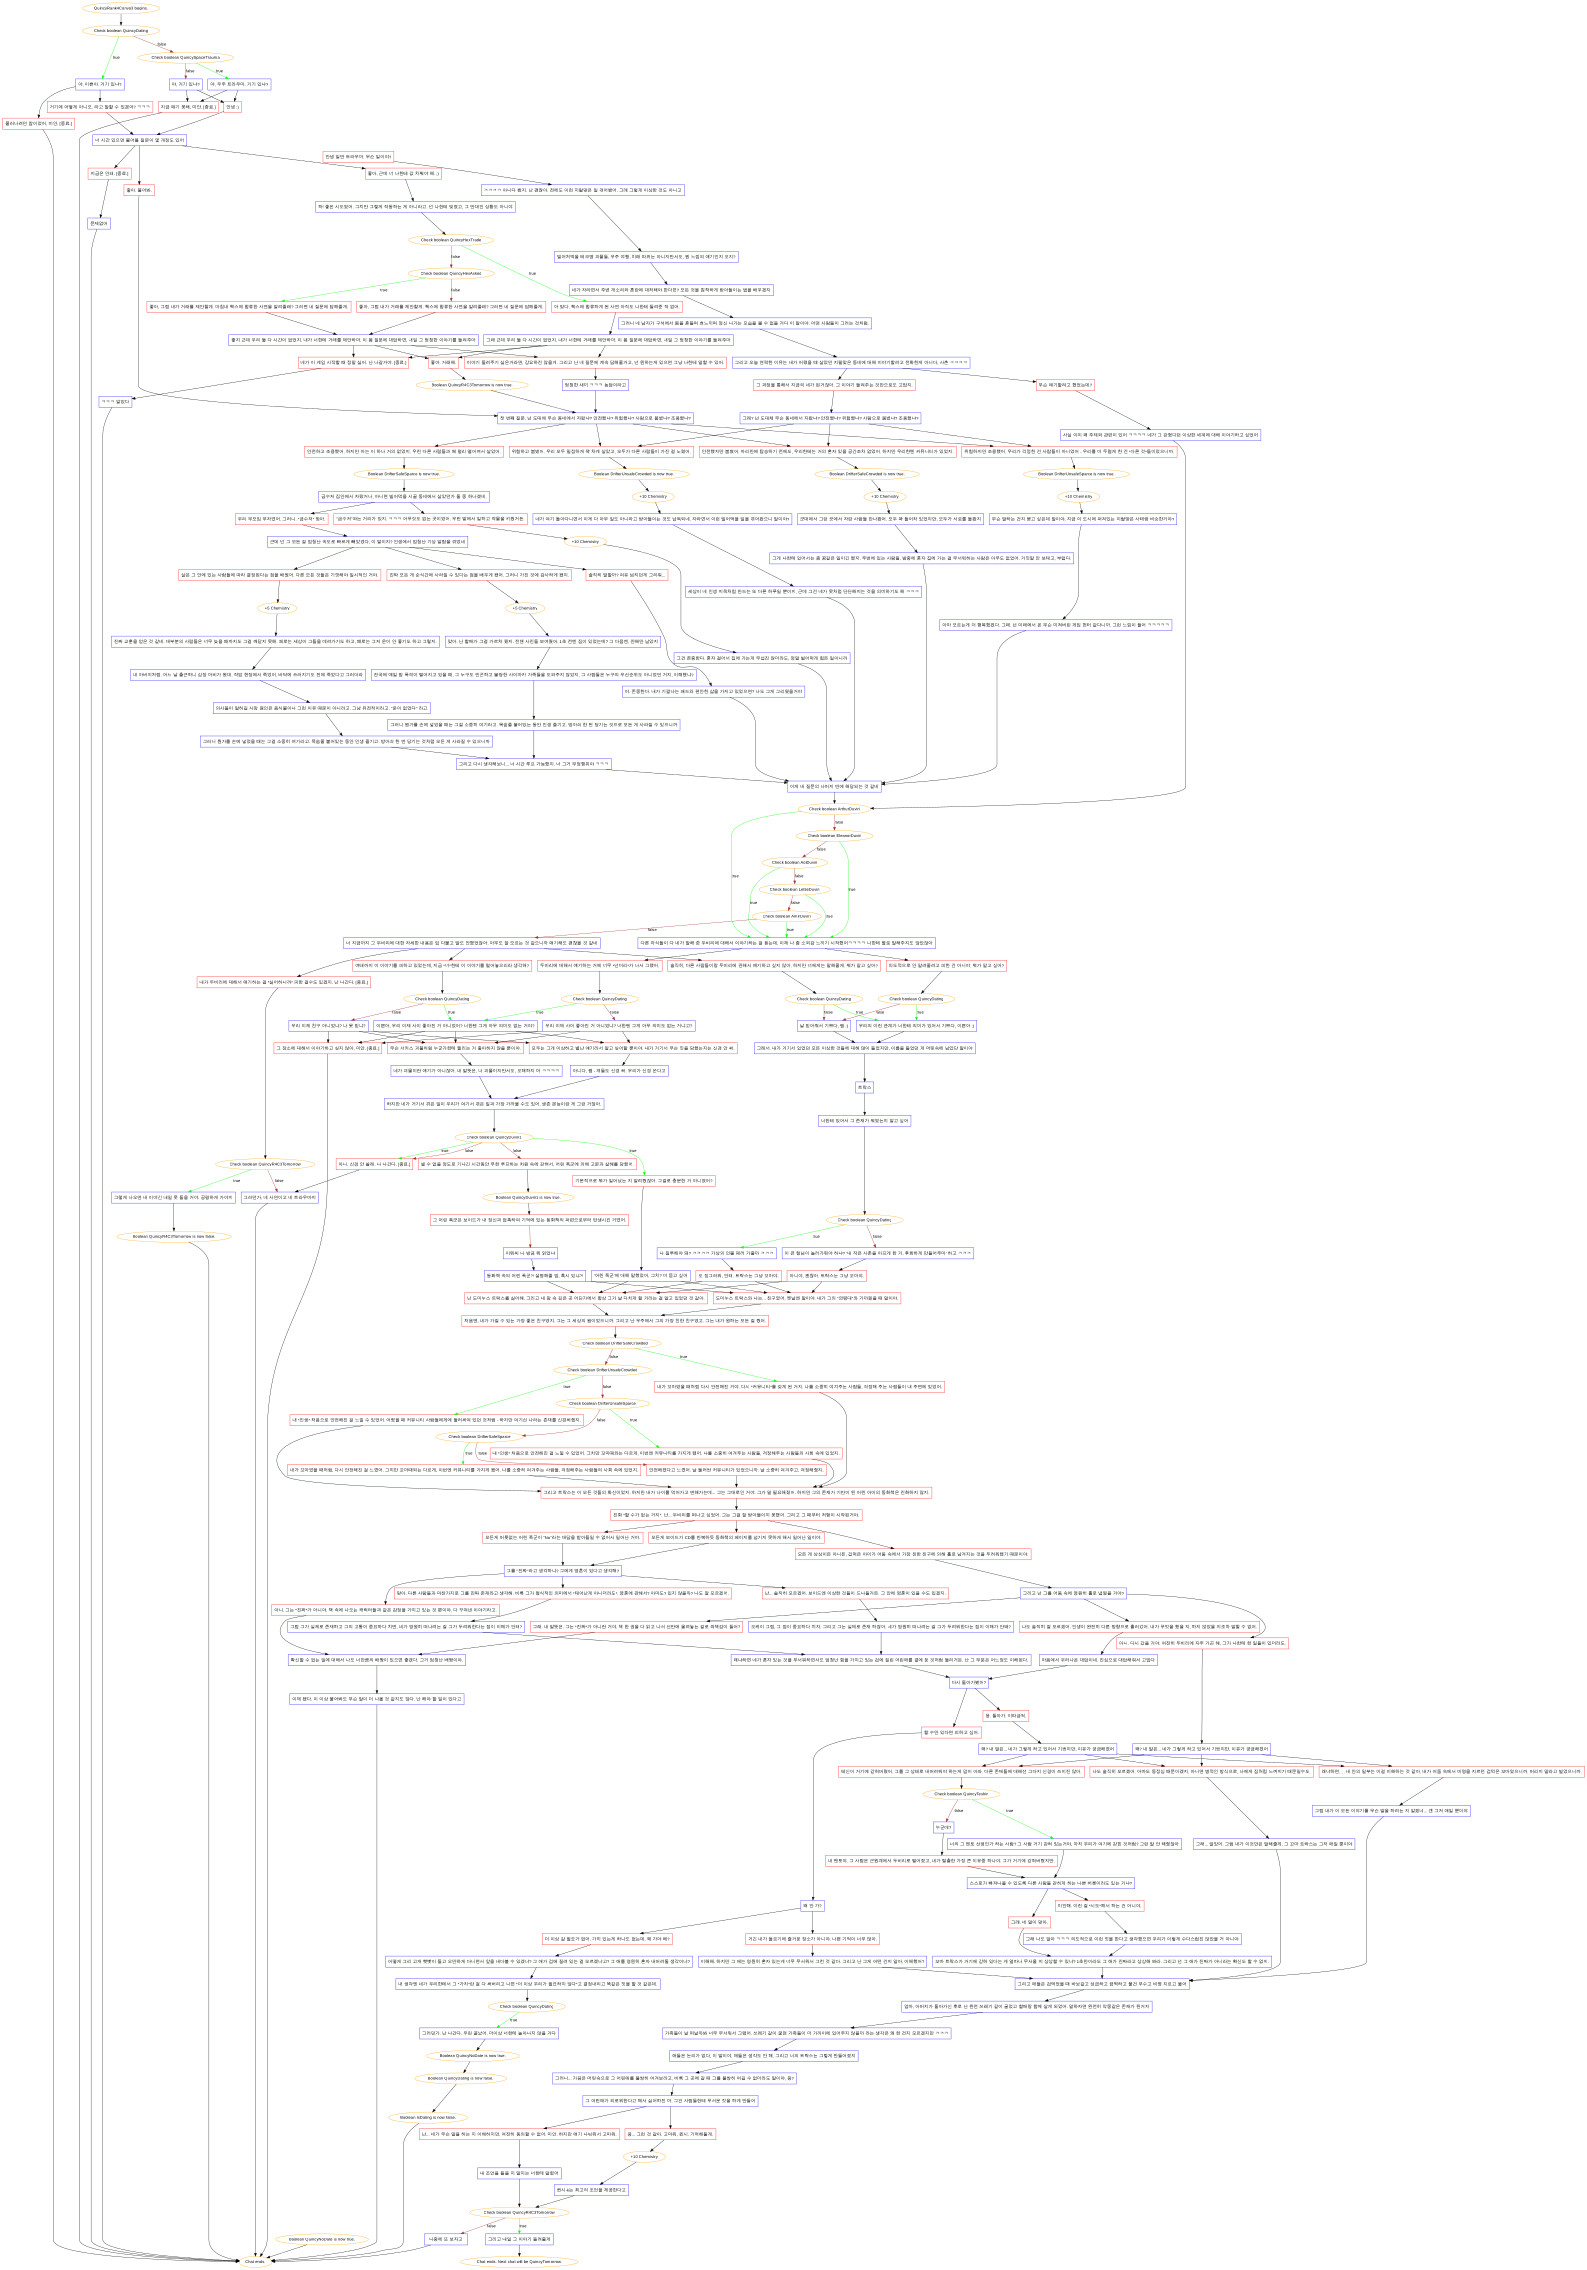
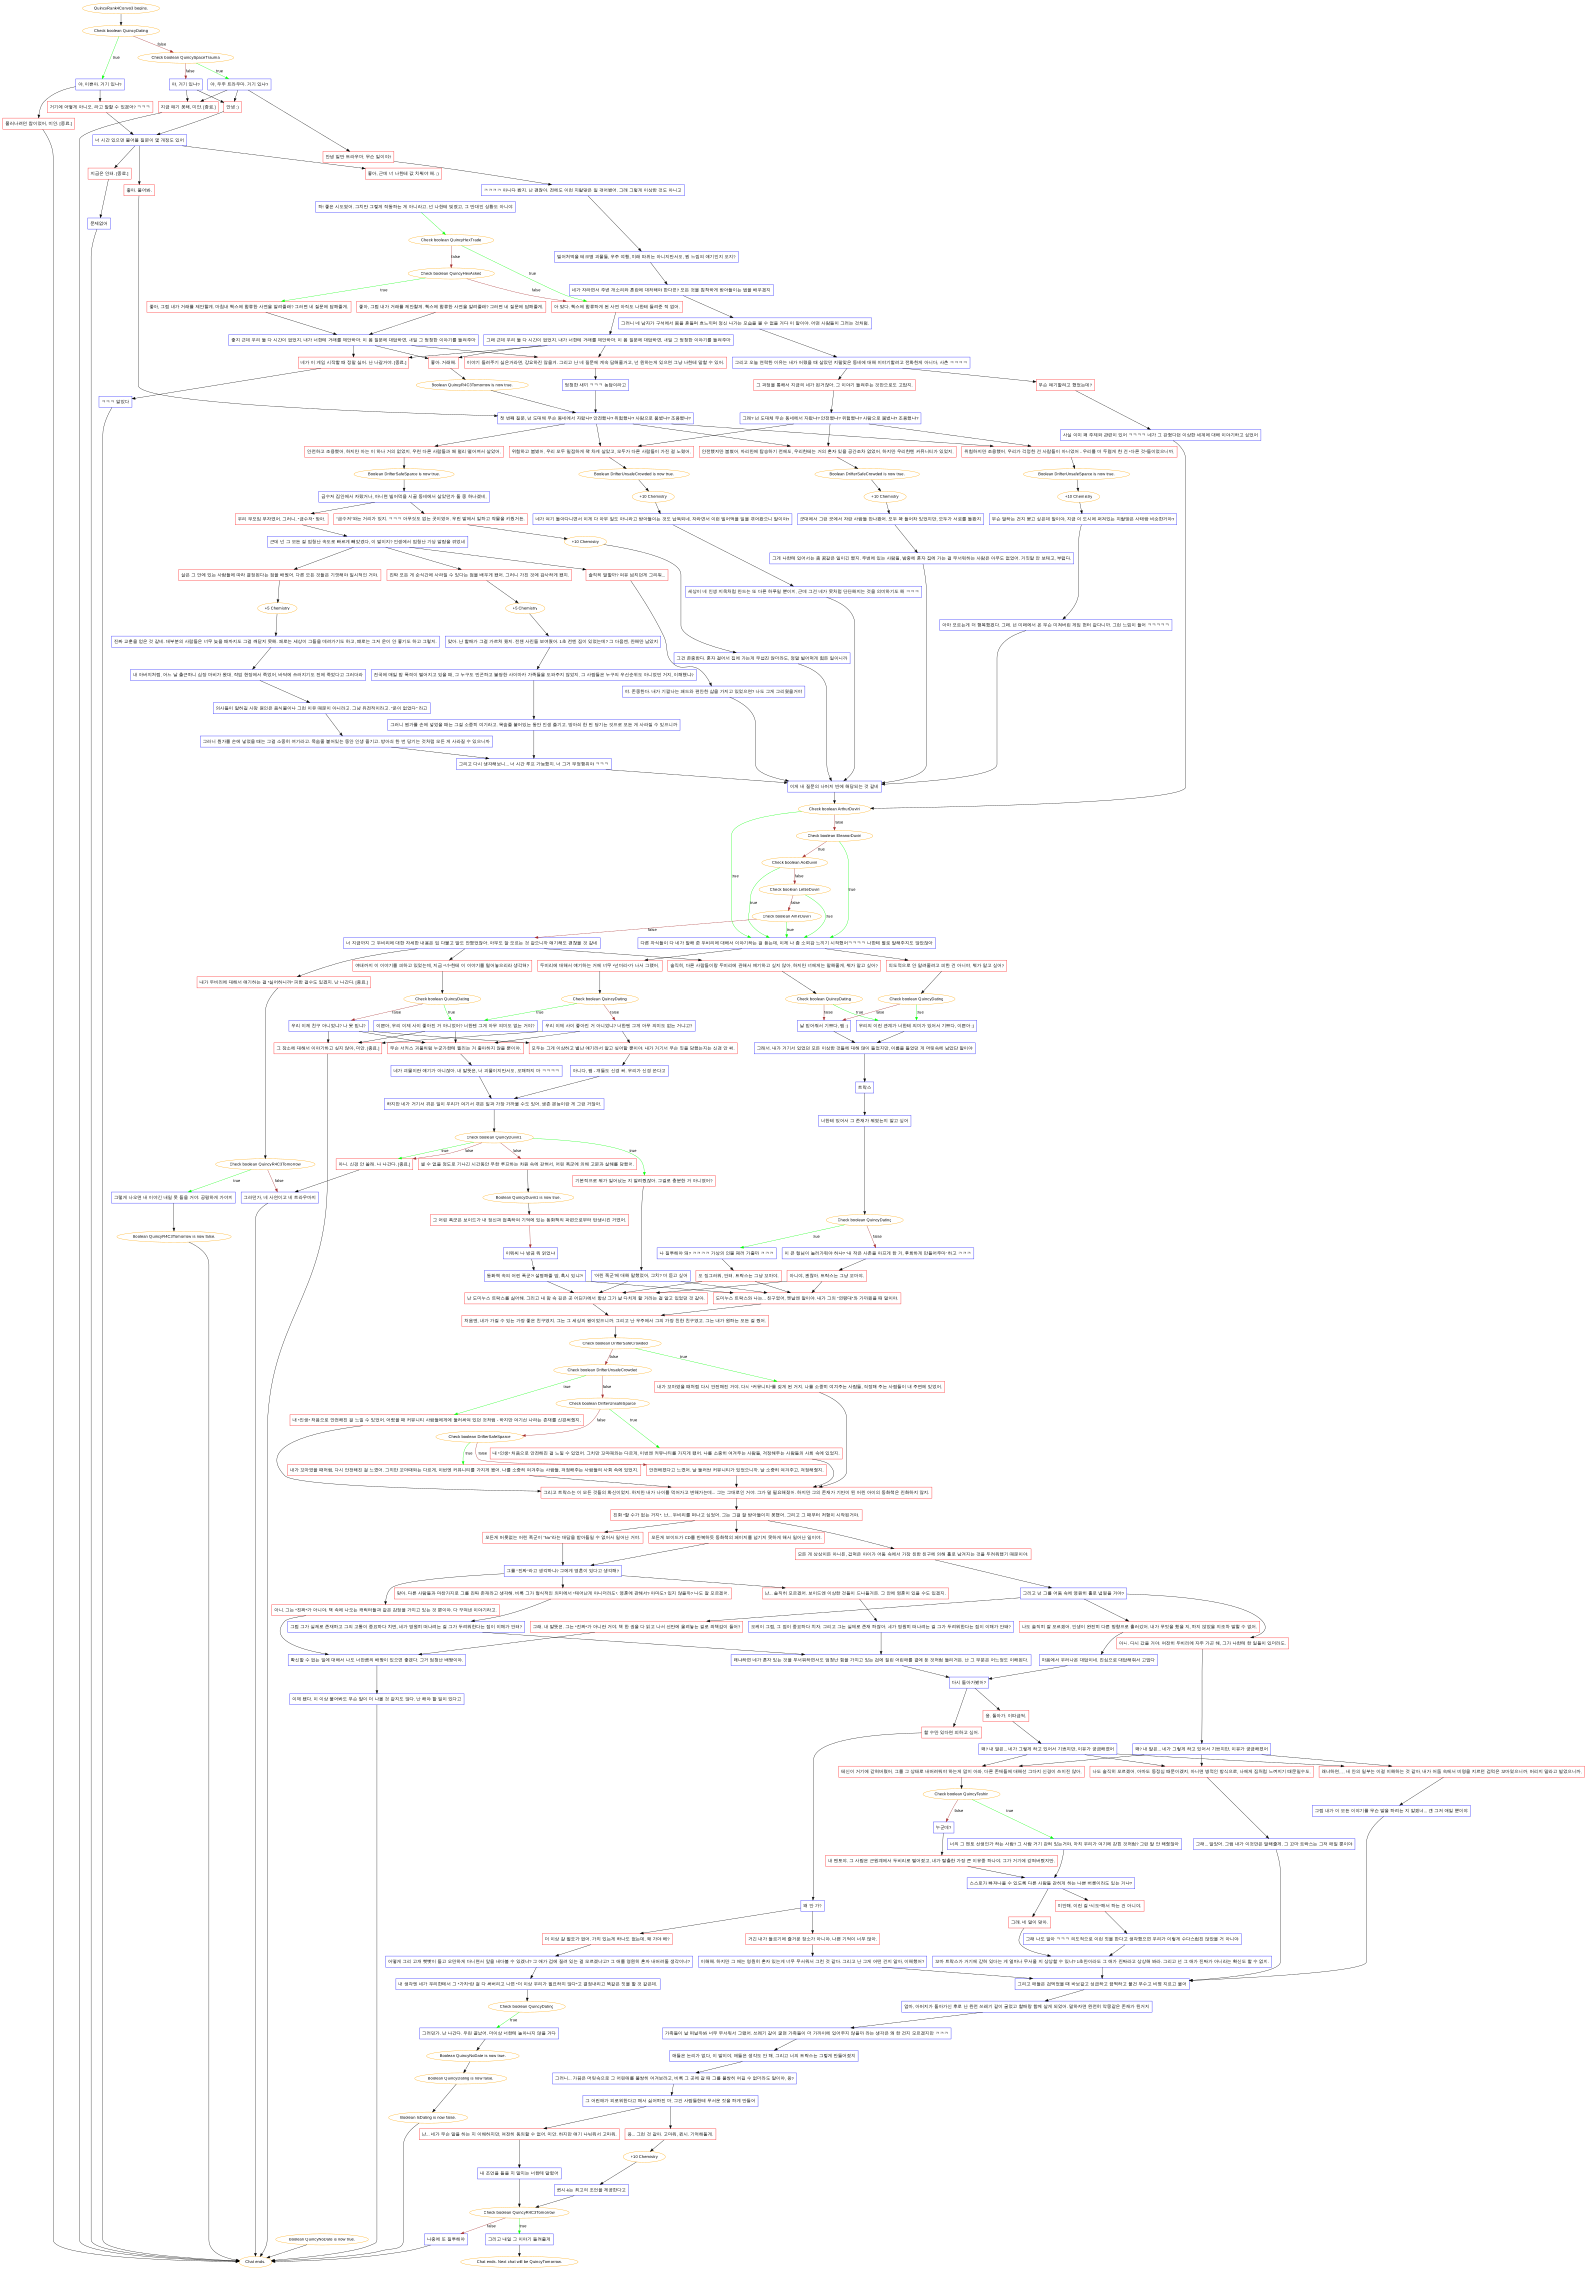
edge "야, 우주 트라우마. 거기 있냐?" -> "안녕 일반 트라우마. 무슨 일이야?": added
edge "좋아, 근데 너 나한테 값 치뤄야 해. ;)" -> "하! 좋은 시도였어. 그치만 그렇게 작동하는 게 아니라고. 넌 나한테 빚졌고, 그 반대인 상황도 아니야": removed
edge "하! 좋은 시도였어. 그치만 그렇게 작동하는 게 아니라고. 넌 나한테 빚졌고, 그 반대인 상황도 아니야" -> "Check boolean QuincyHexTrade": color black -> green
edge "Check boolean QuincyHexAsked" -> "좋아, 그럼 내가 거래를 제안할게. 헥스에 합류한 사연을 알려줄래? 그러면 네 질문에 답해줄게.": now "Check boolean QuincyHexAsked" -> "아 맞다. 헥스에 합류하게 된 사연 아직도 나한테 들려준 적 없어."
edge "Check boolean EleanorDuviri" -> "Check boolean AoiDuviri": label "false" -> "true"
edge "이쁜아, 우리 이제 사이 좋아진 거 아니었어? 너한텐 그게 아무 의미도 없는 거야?" -> "모두는 그게 이상하고 별난 얘기라서 알고 싶어할 뿐이야. 내가 거기서 무슨 짓을 당했는지는 신경 안 써.": removed
node "나중에 또 보자고": label "나중에 또 보자고" -> "나중에 또 질투해야"
